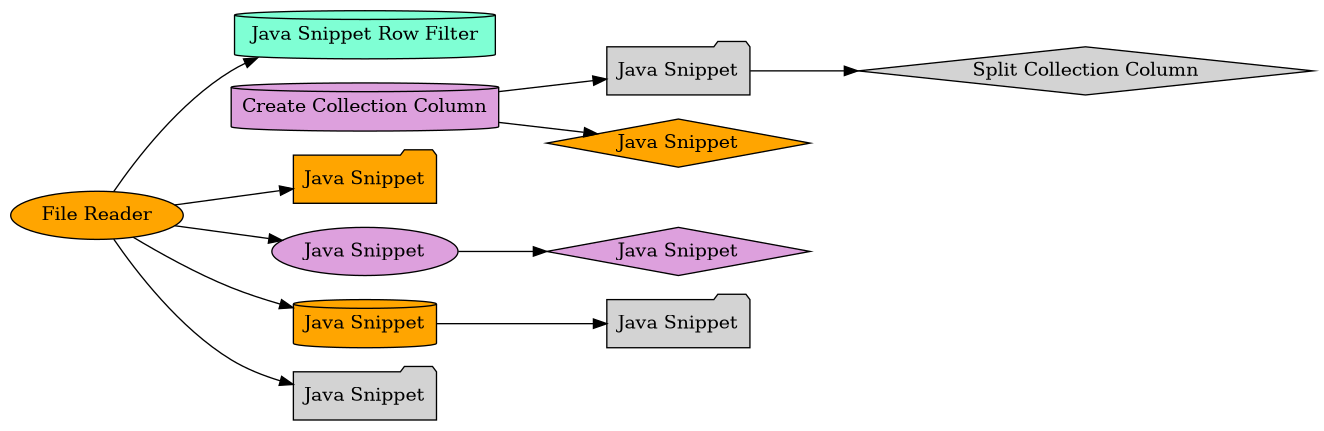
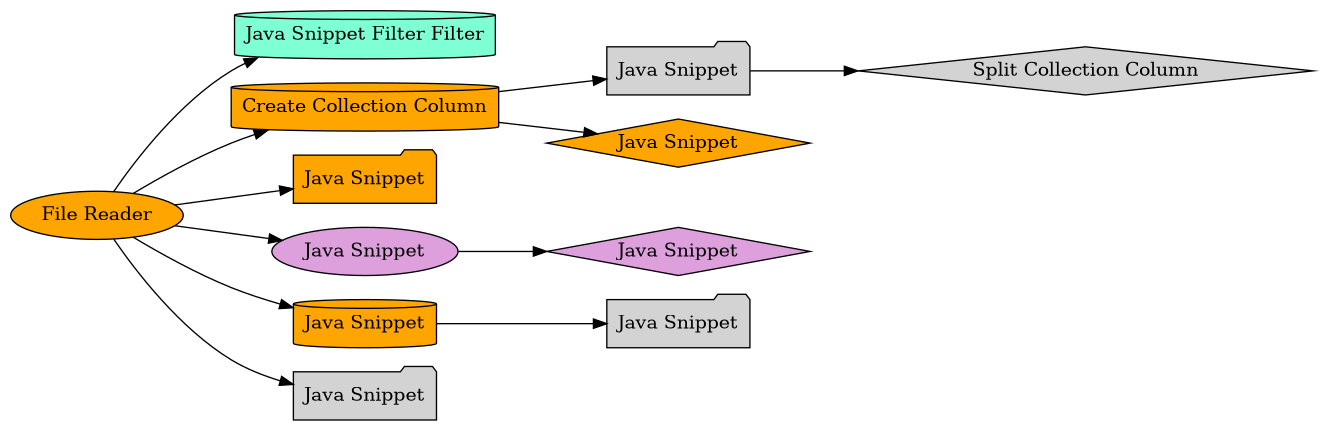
node "Java Snippet Row Filter": label "Java Snippet Row Filter" -> "Java Snippet Filter Filter"
node "Create Collection Column": fillcolor plum -> orange
edge "File Reader" -> "Create Collection Column": added
